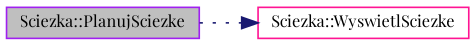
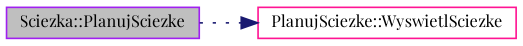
node "Sciezka::WyswietlSciezke": label "Sciezka::WyswietlSciezke" -> "PlanujSciezke::WyswietlSciezke"
